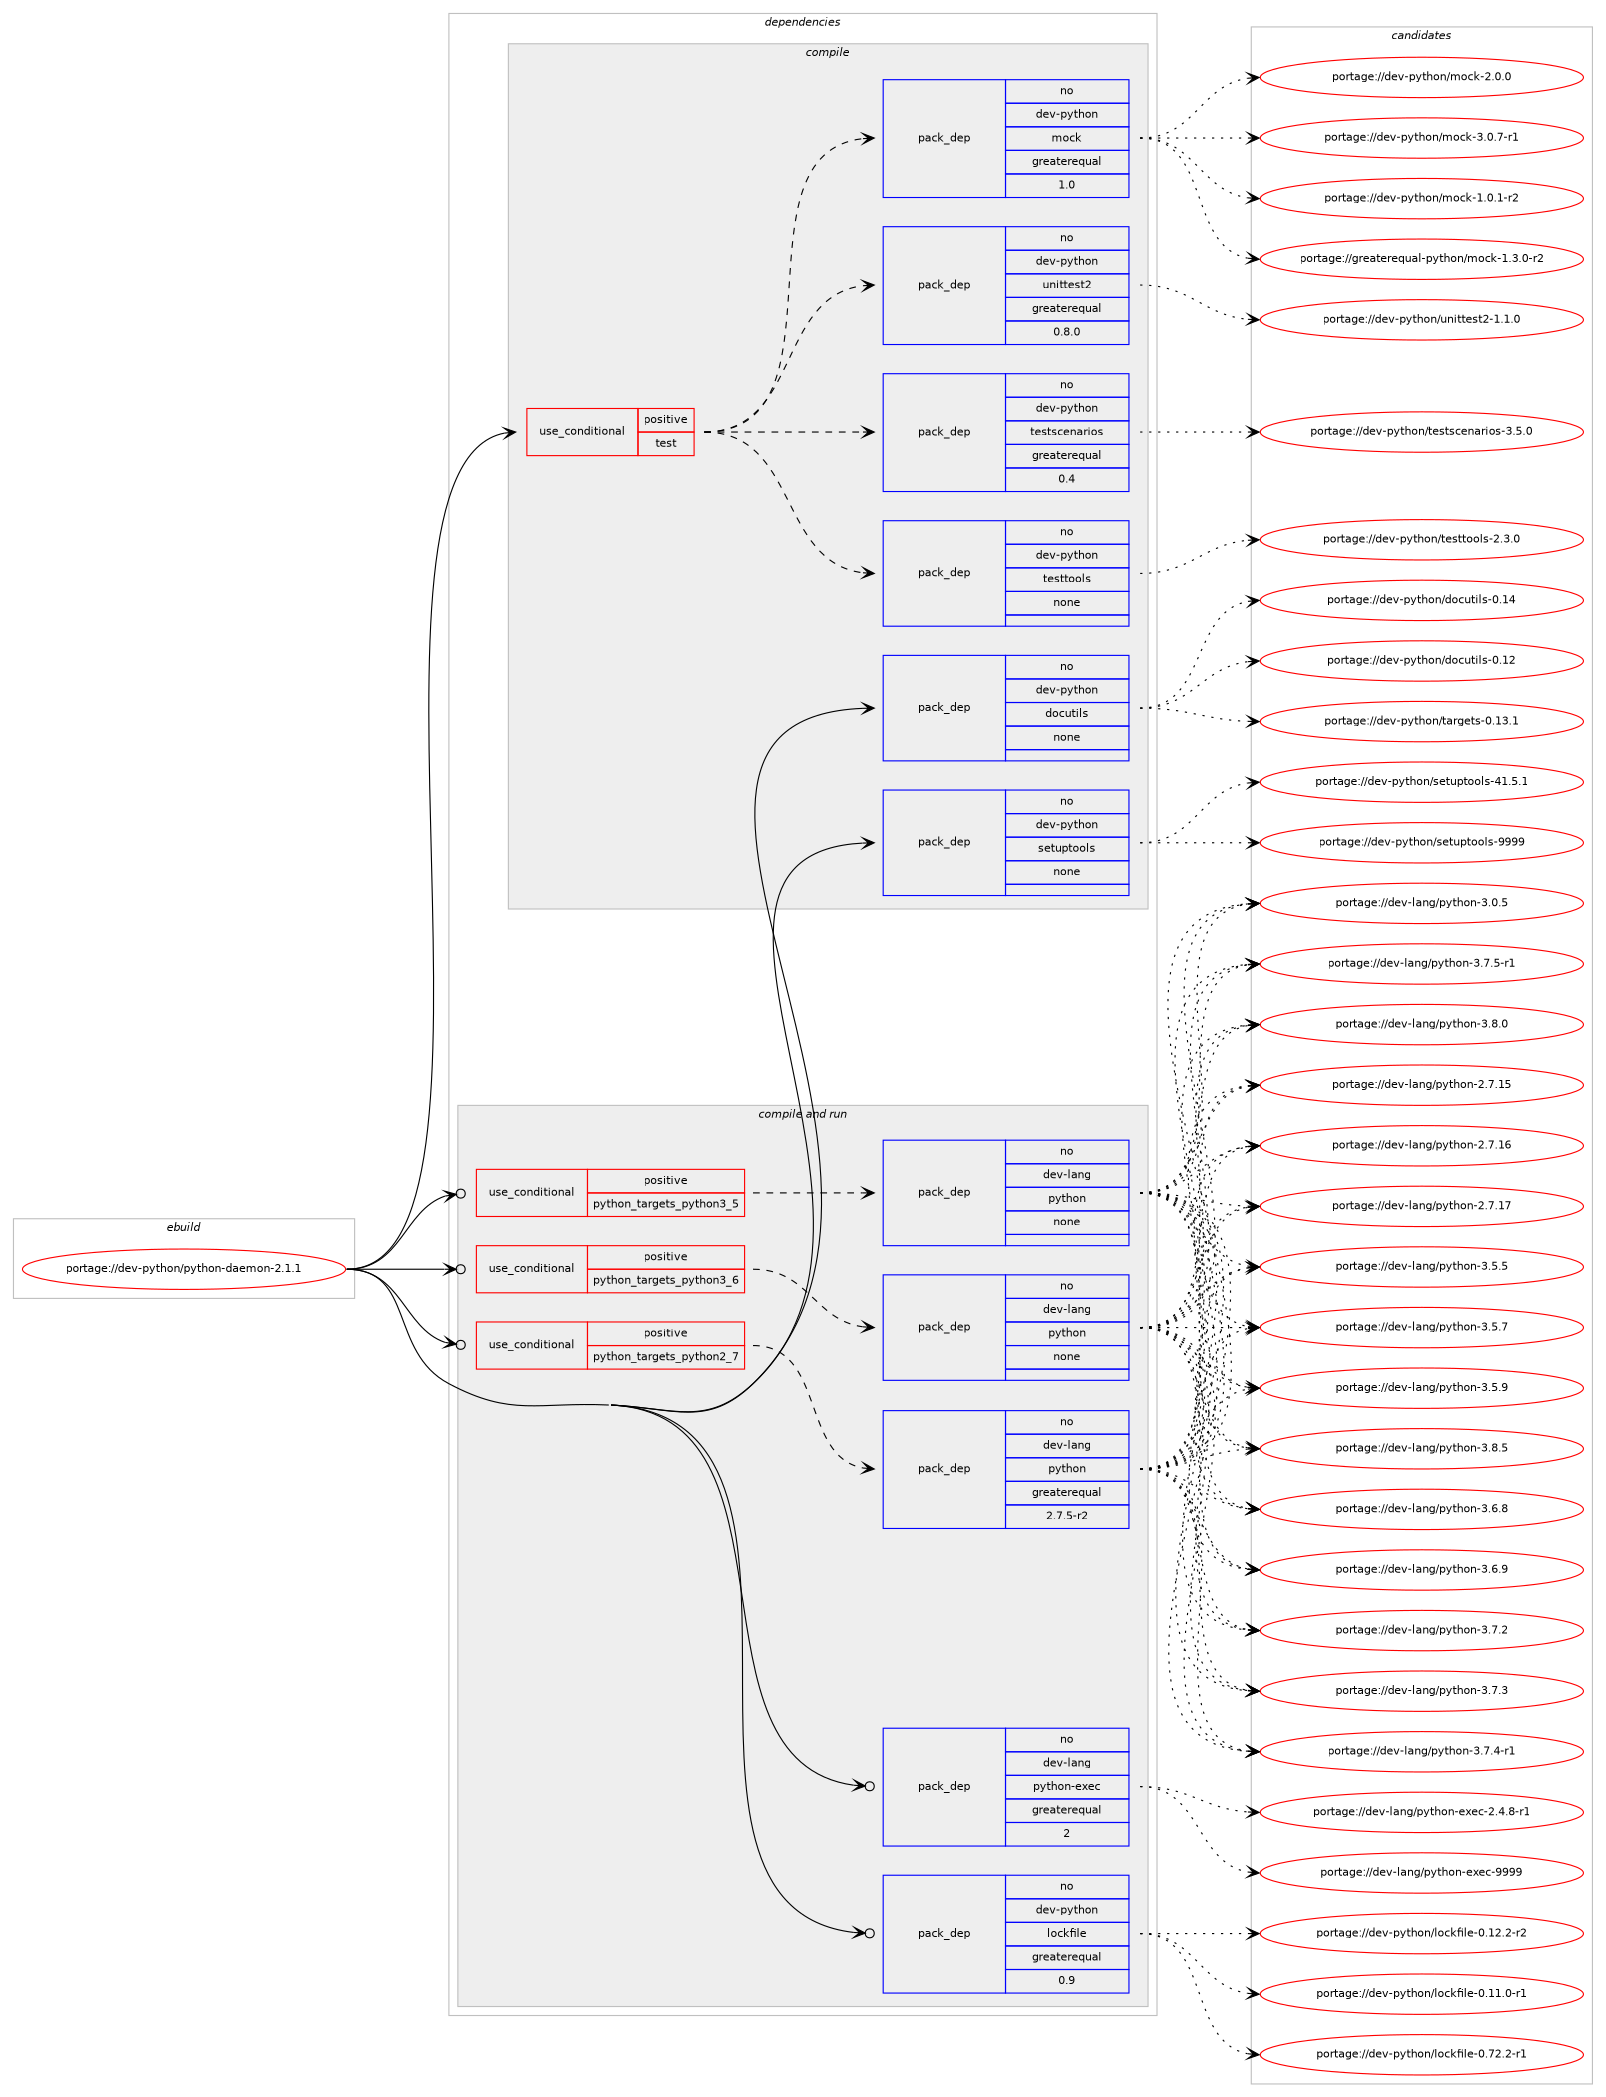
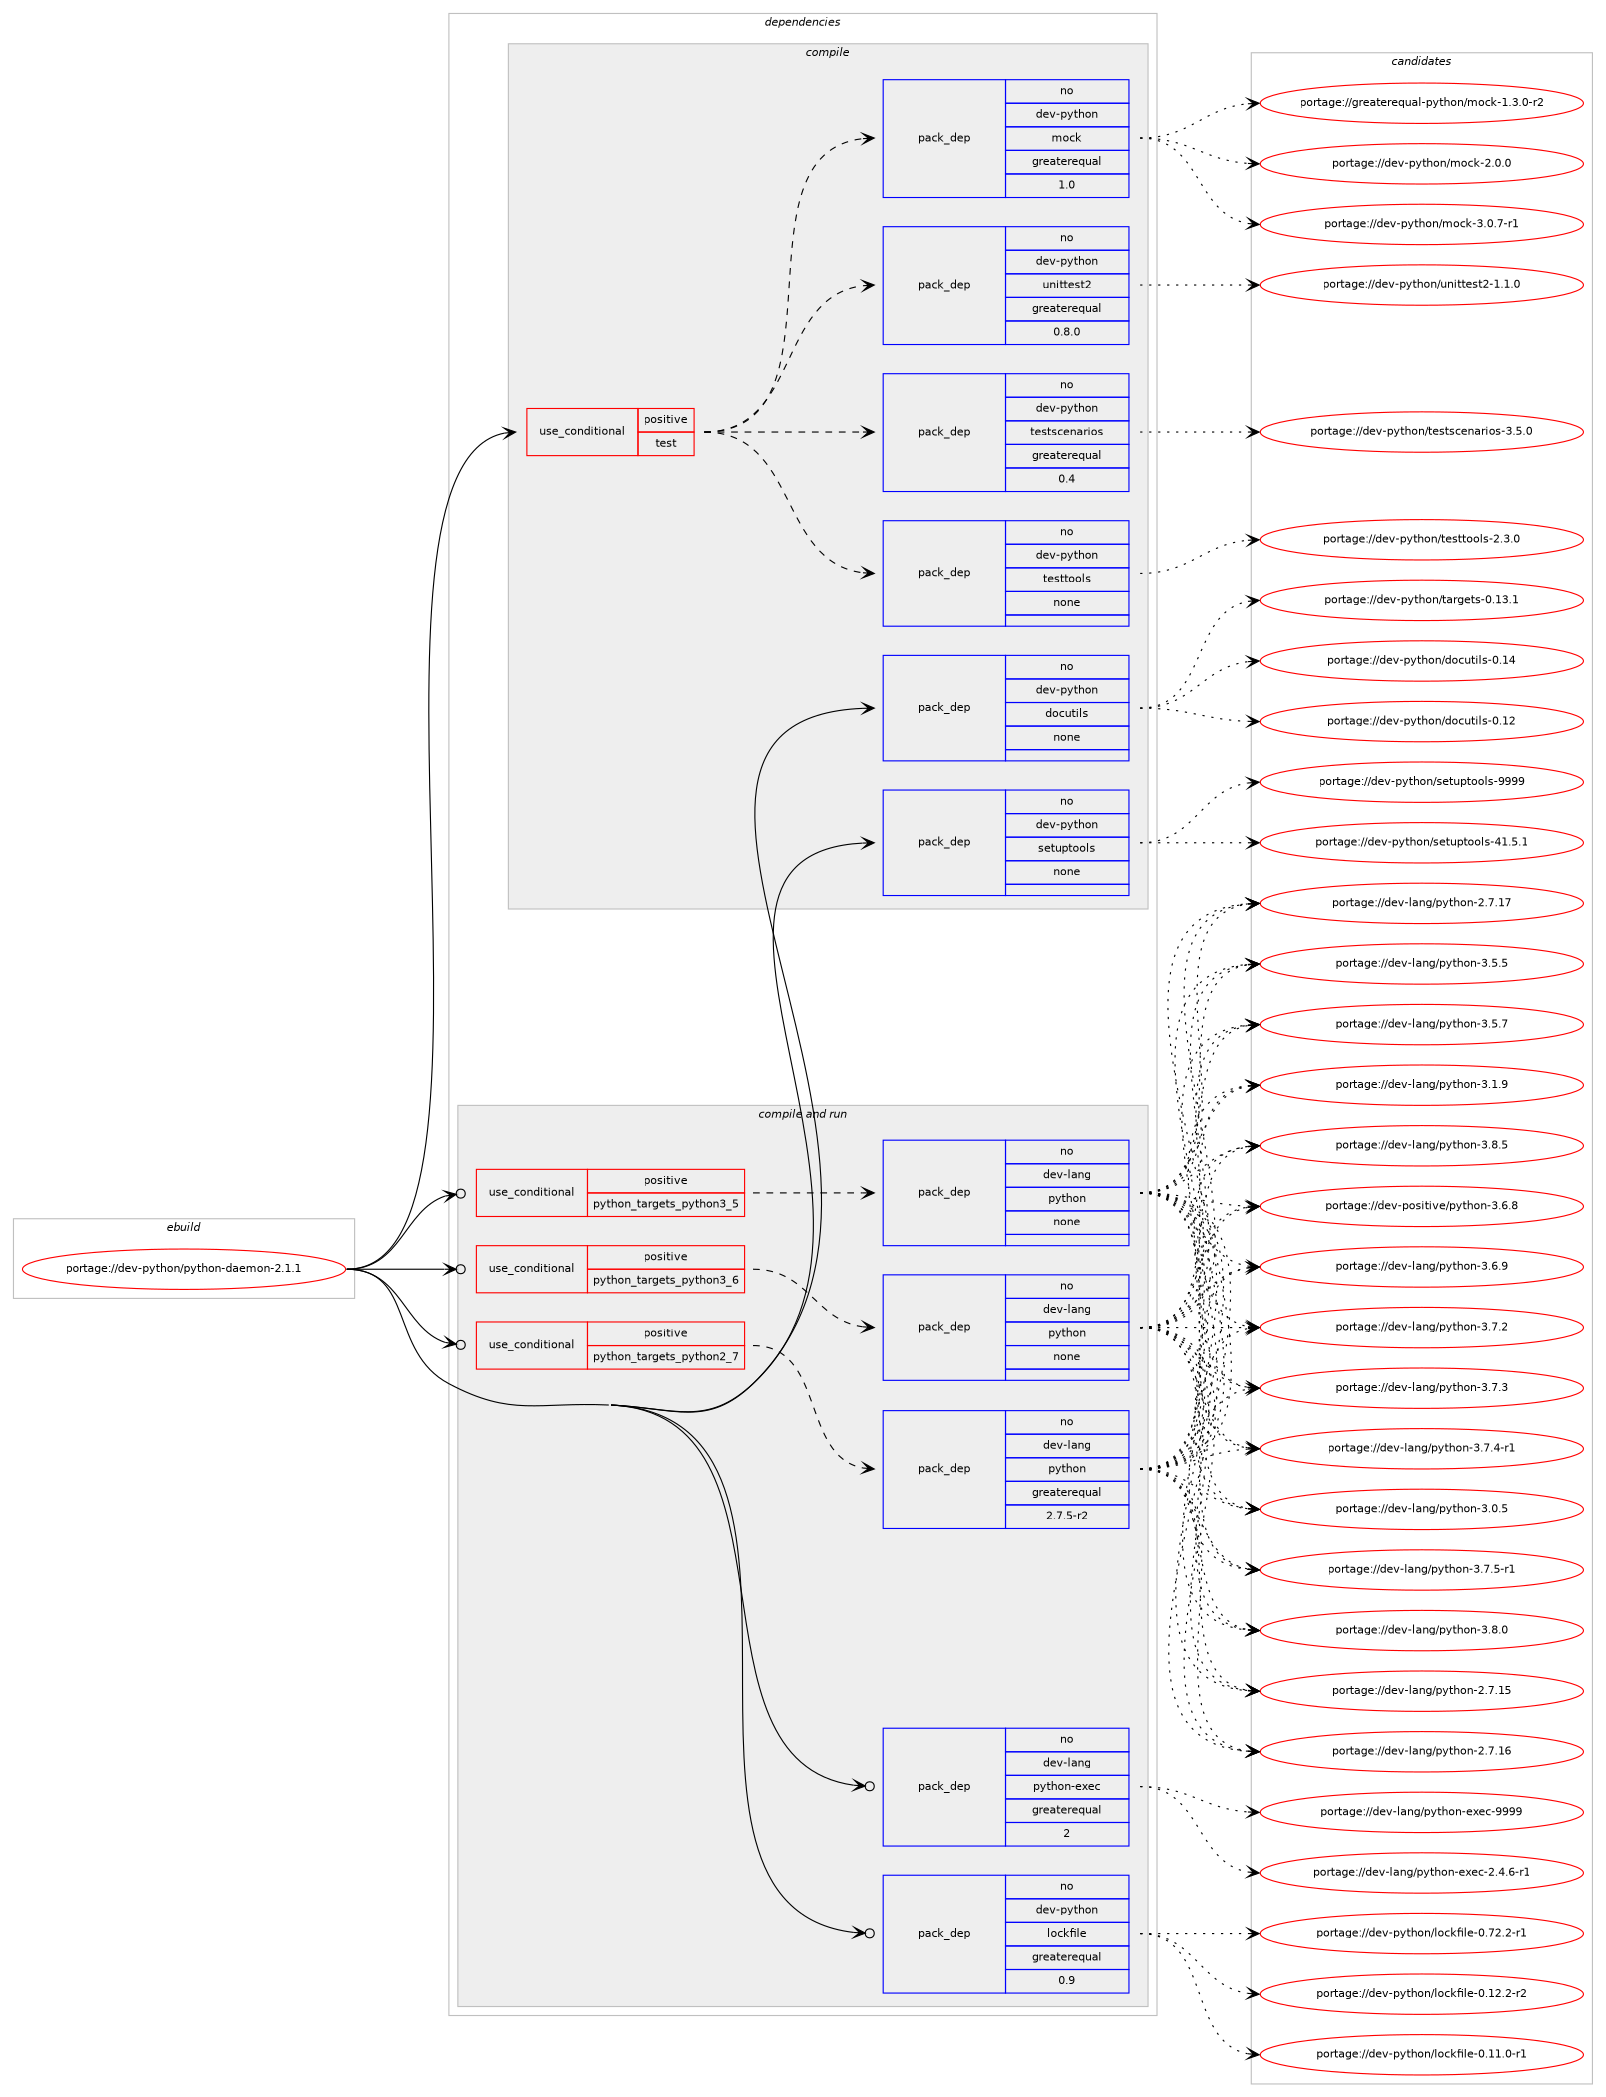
node "portage://dev-python/mock-1.0.1-r2": removed
node "portage://dev-lang/python-3.5.9": label "portage://dev-lang/python-3.5.9" -> "portage://dev-lang/python-3.1.9"
node "portage://dev-lang/python-3.6.8": label "portage://dev-lang/python-3.6.8" -> "portage://dev-positive/python-3.6.8"
node "portage://dev-lang/python-exec-2.4.8-r1": label "portage://dev-lang/python-exec-2.4.8-r1" -> "portage://dev-lang/python-exec-2.4.6-r1"
